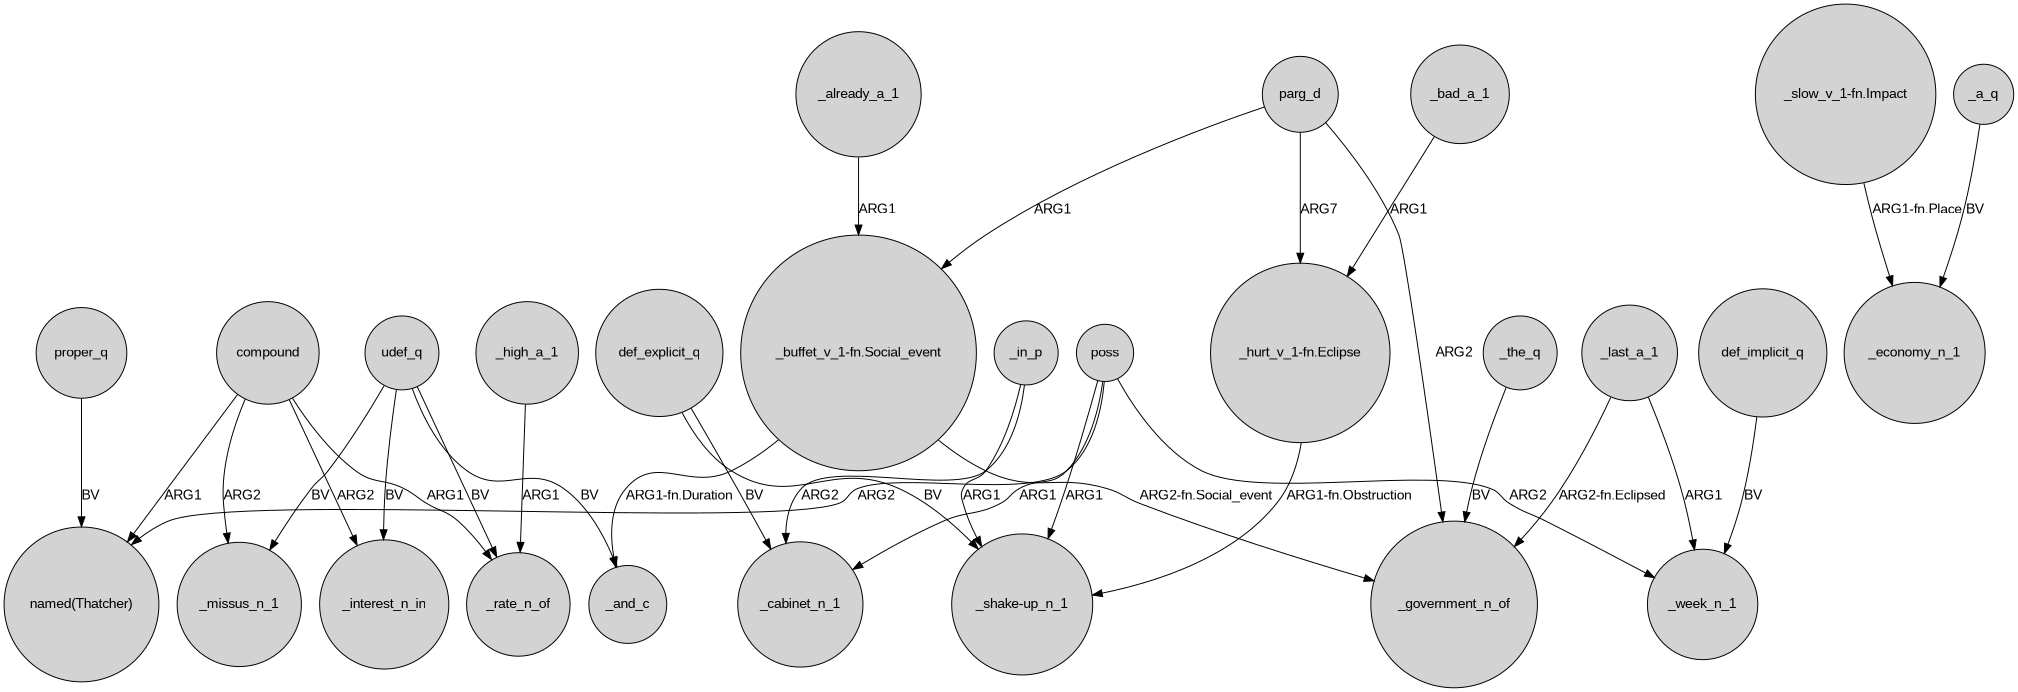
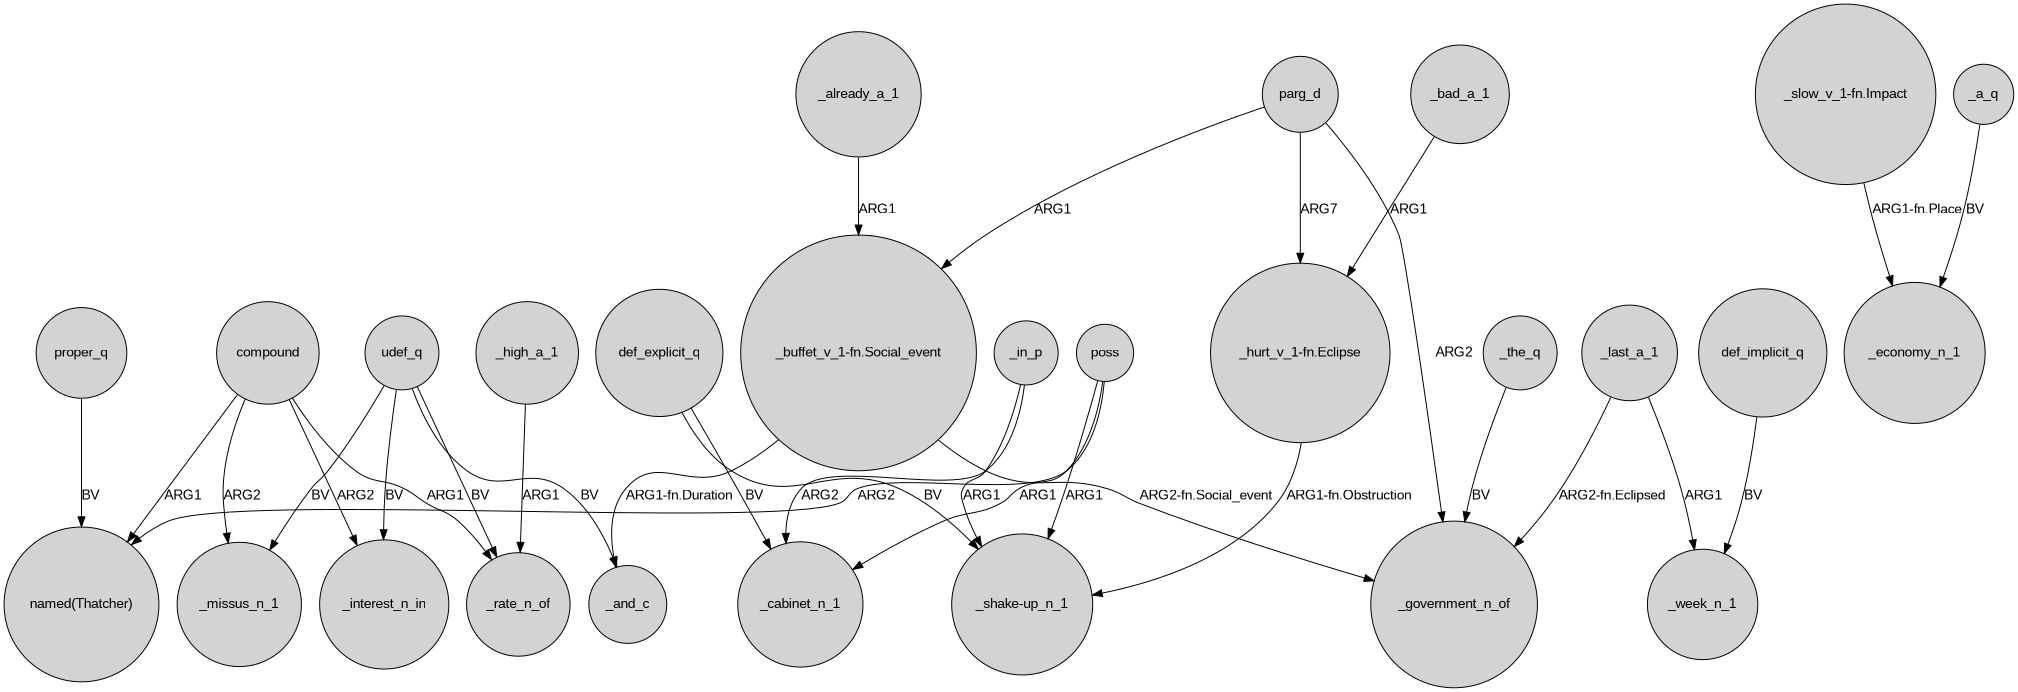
edge "poss" -> "_week_n_1": removed, label "ARG2"
